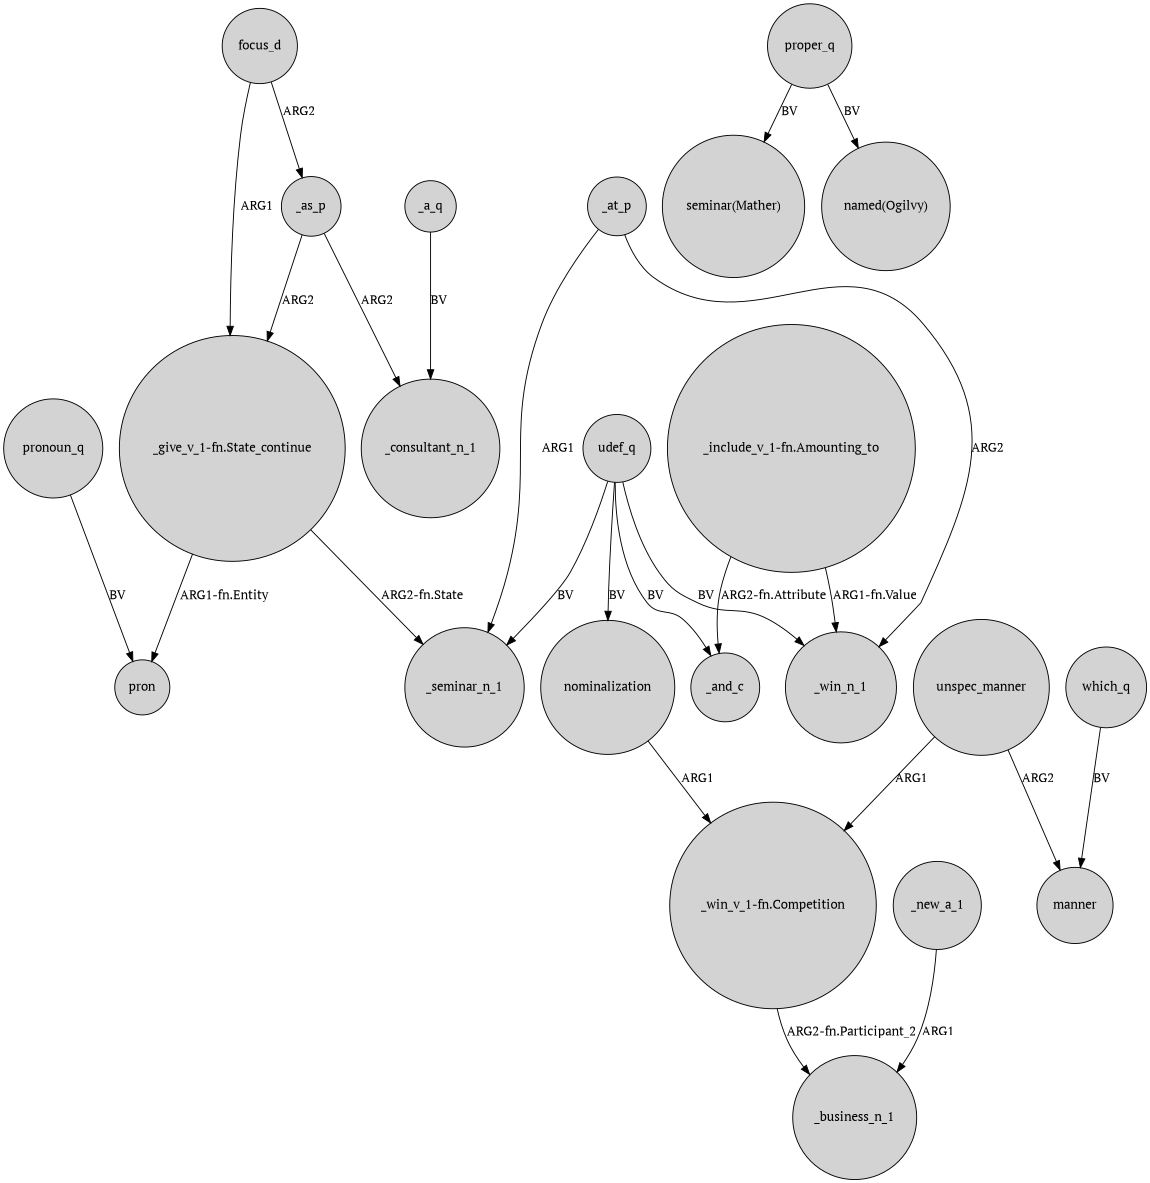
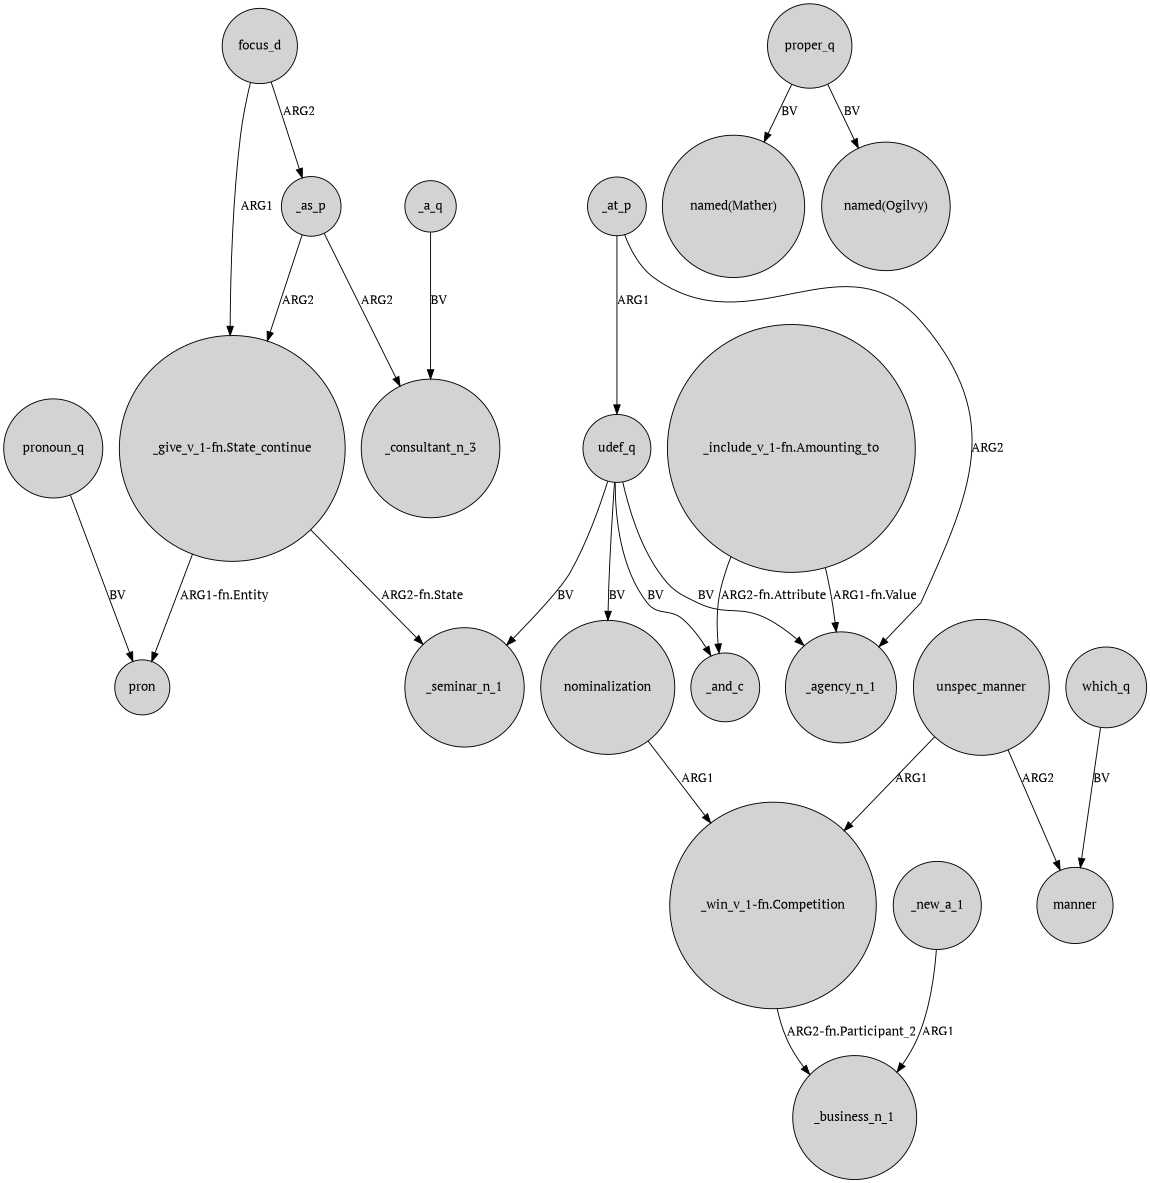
node "seminar(Mather)": label "seminar(Mather)" -> "named(Mather)"
edge "_at_p" -> "_seminar_n_1": now "_at_p" -> "udef_q"
node "_consultant_n_1": label "_consultant_n_1" -> "_consultant_n_3"
node "_win_n_1": label "_win_n_1" -> "_agency_n_1"
